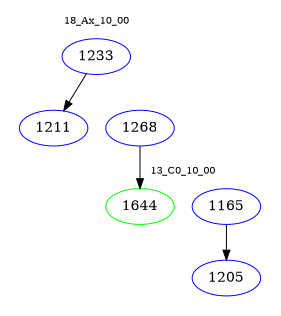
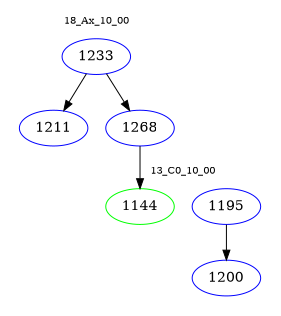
edge "1233" -> "1268": added
node "1644": label "1644" -> "1144"
node "1165": label "1165" -> "1195"
node "1205": label "1205" -> "1200"
